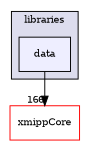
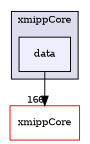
cluster "libraries": label "libraries" -> "xmippCore"
